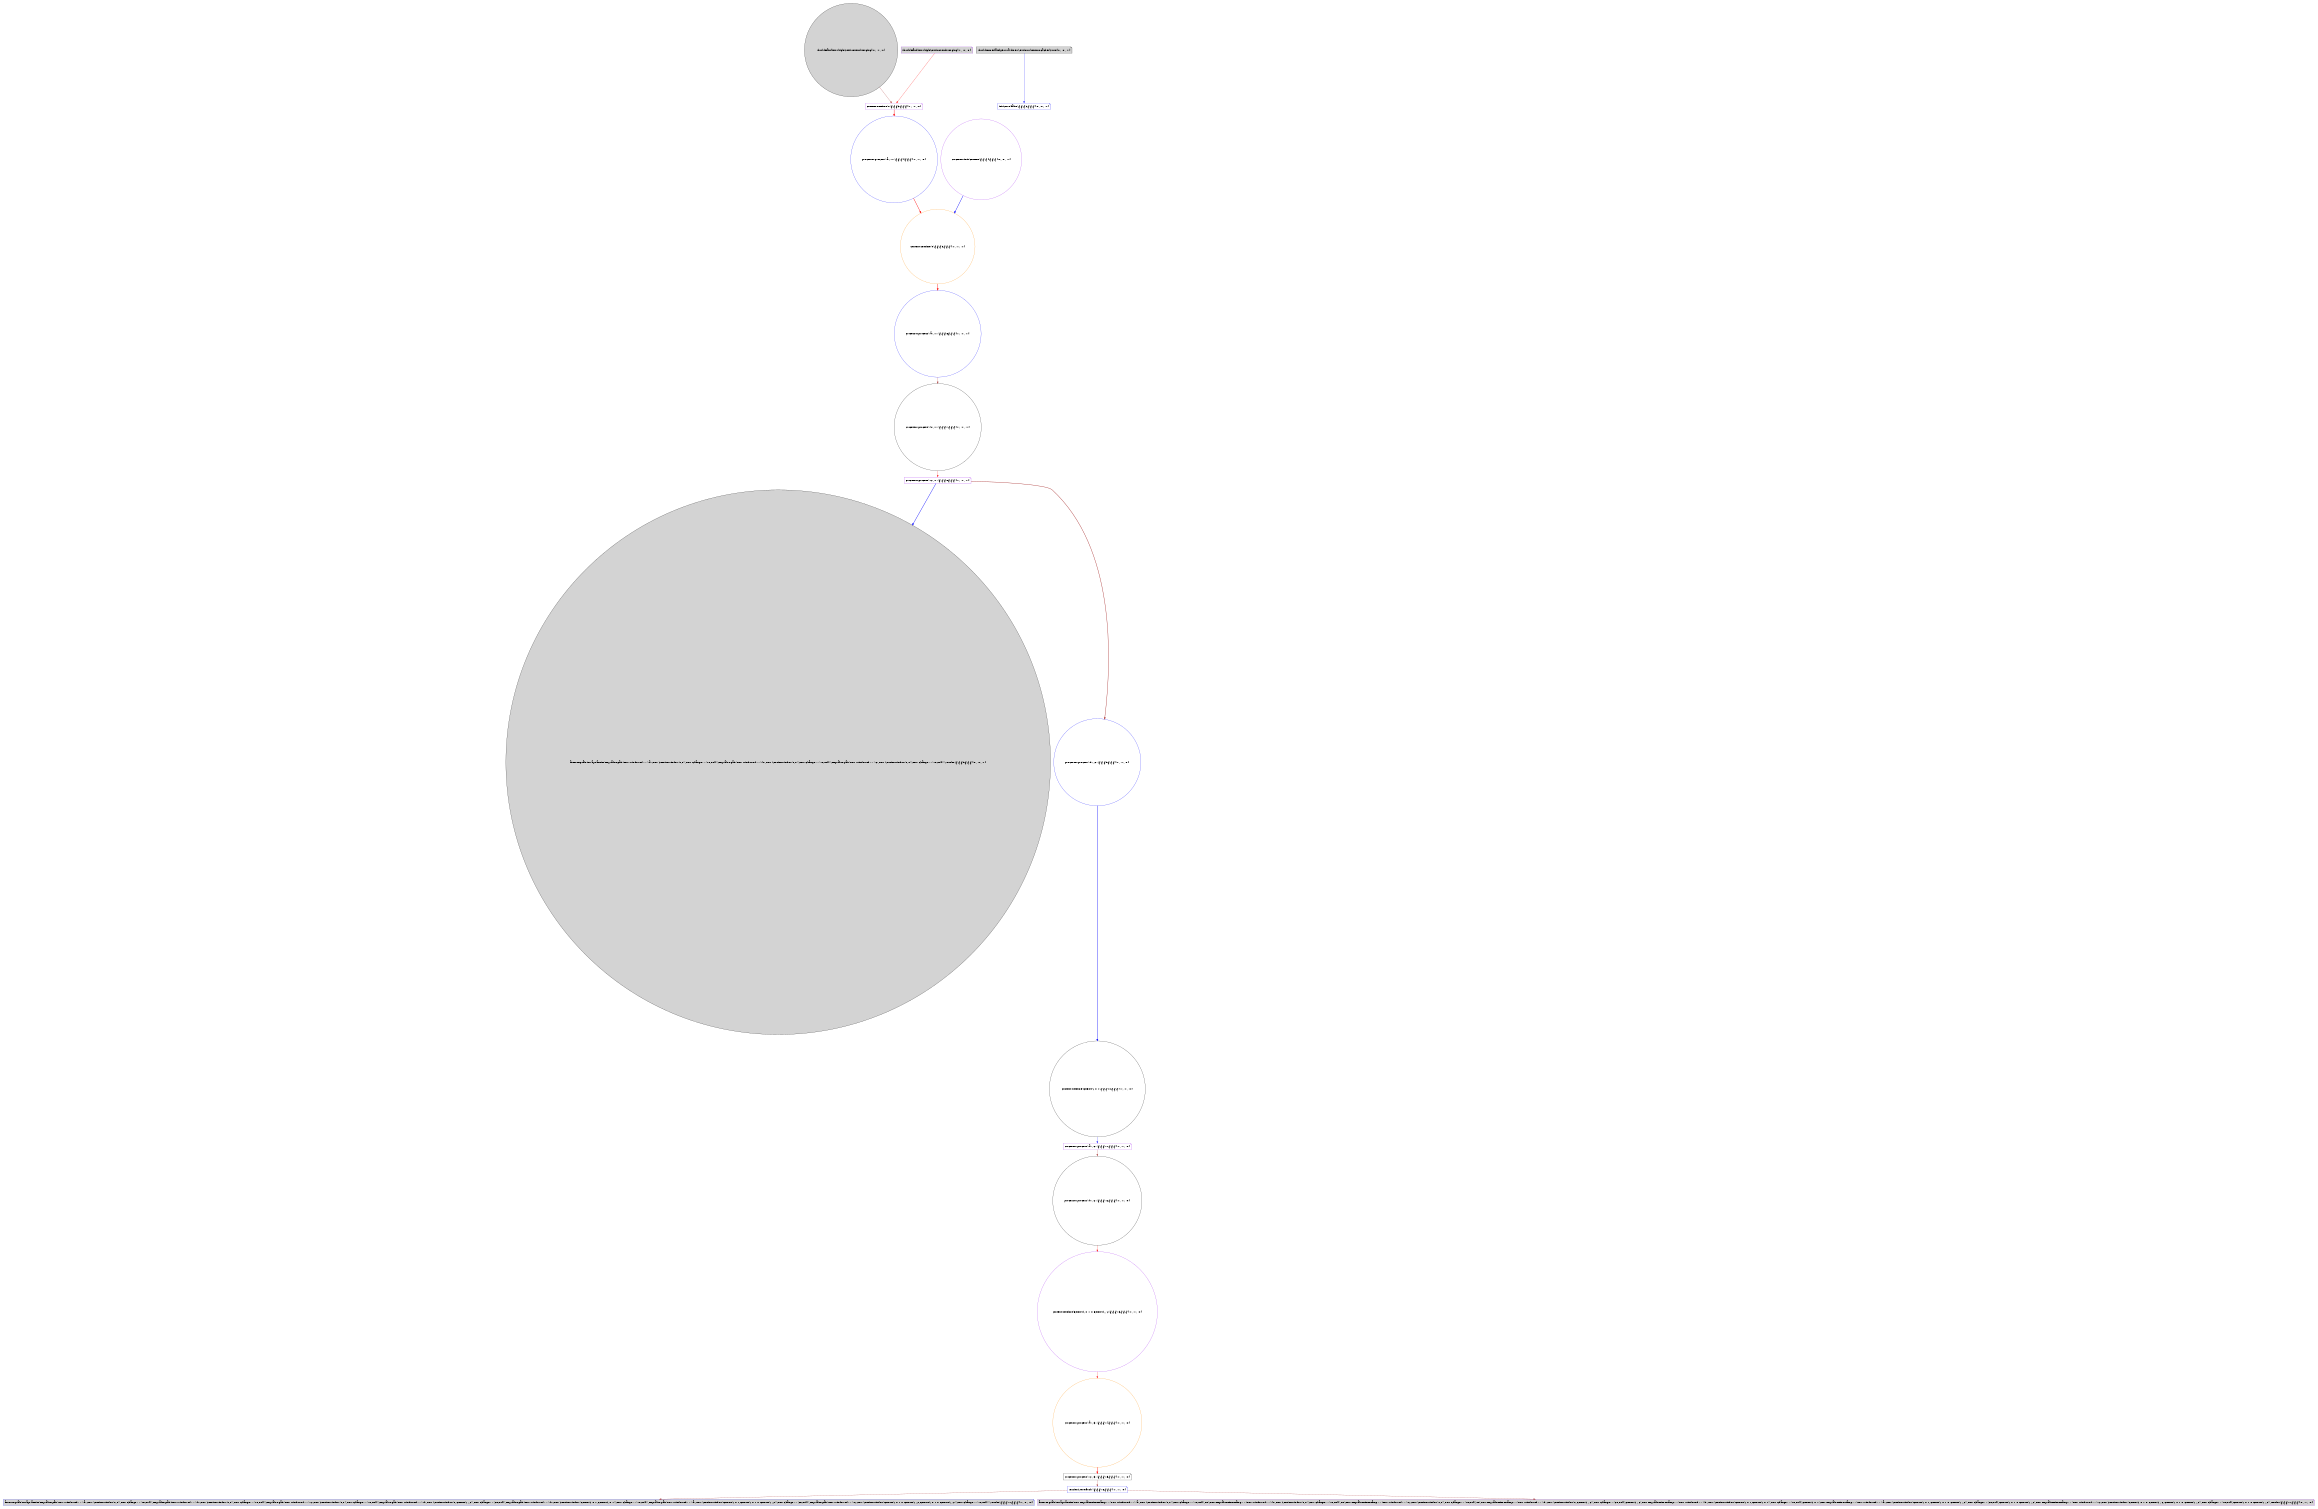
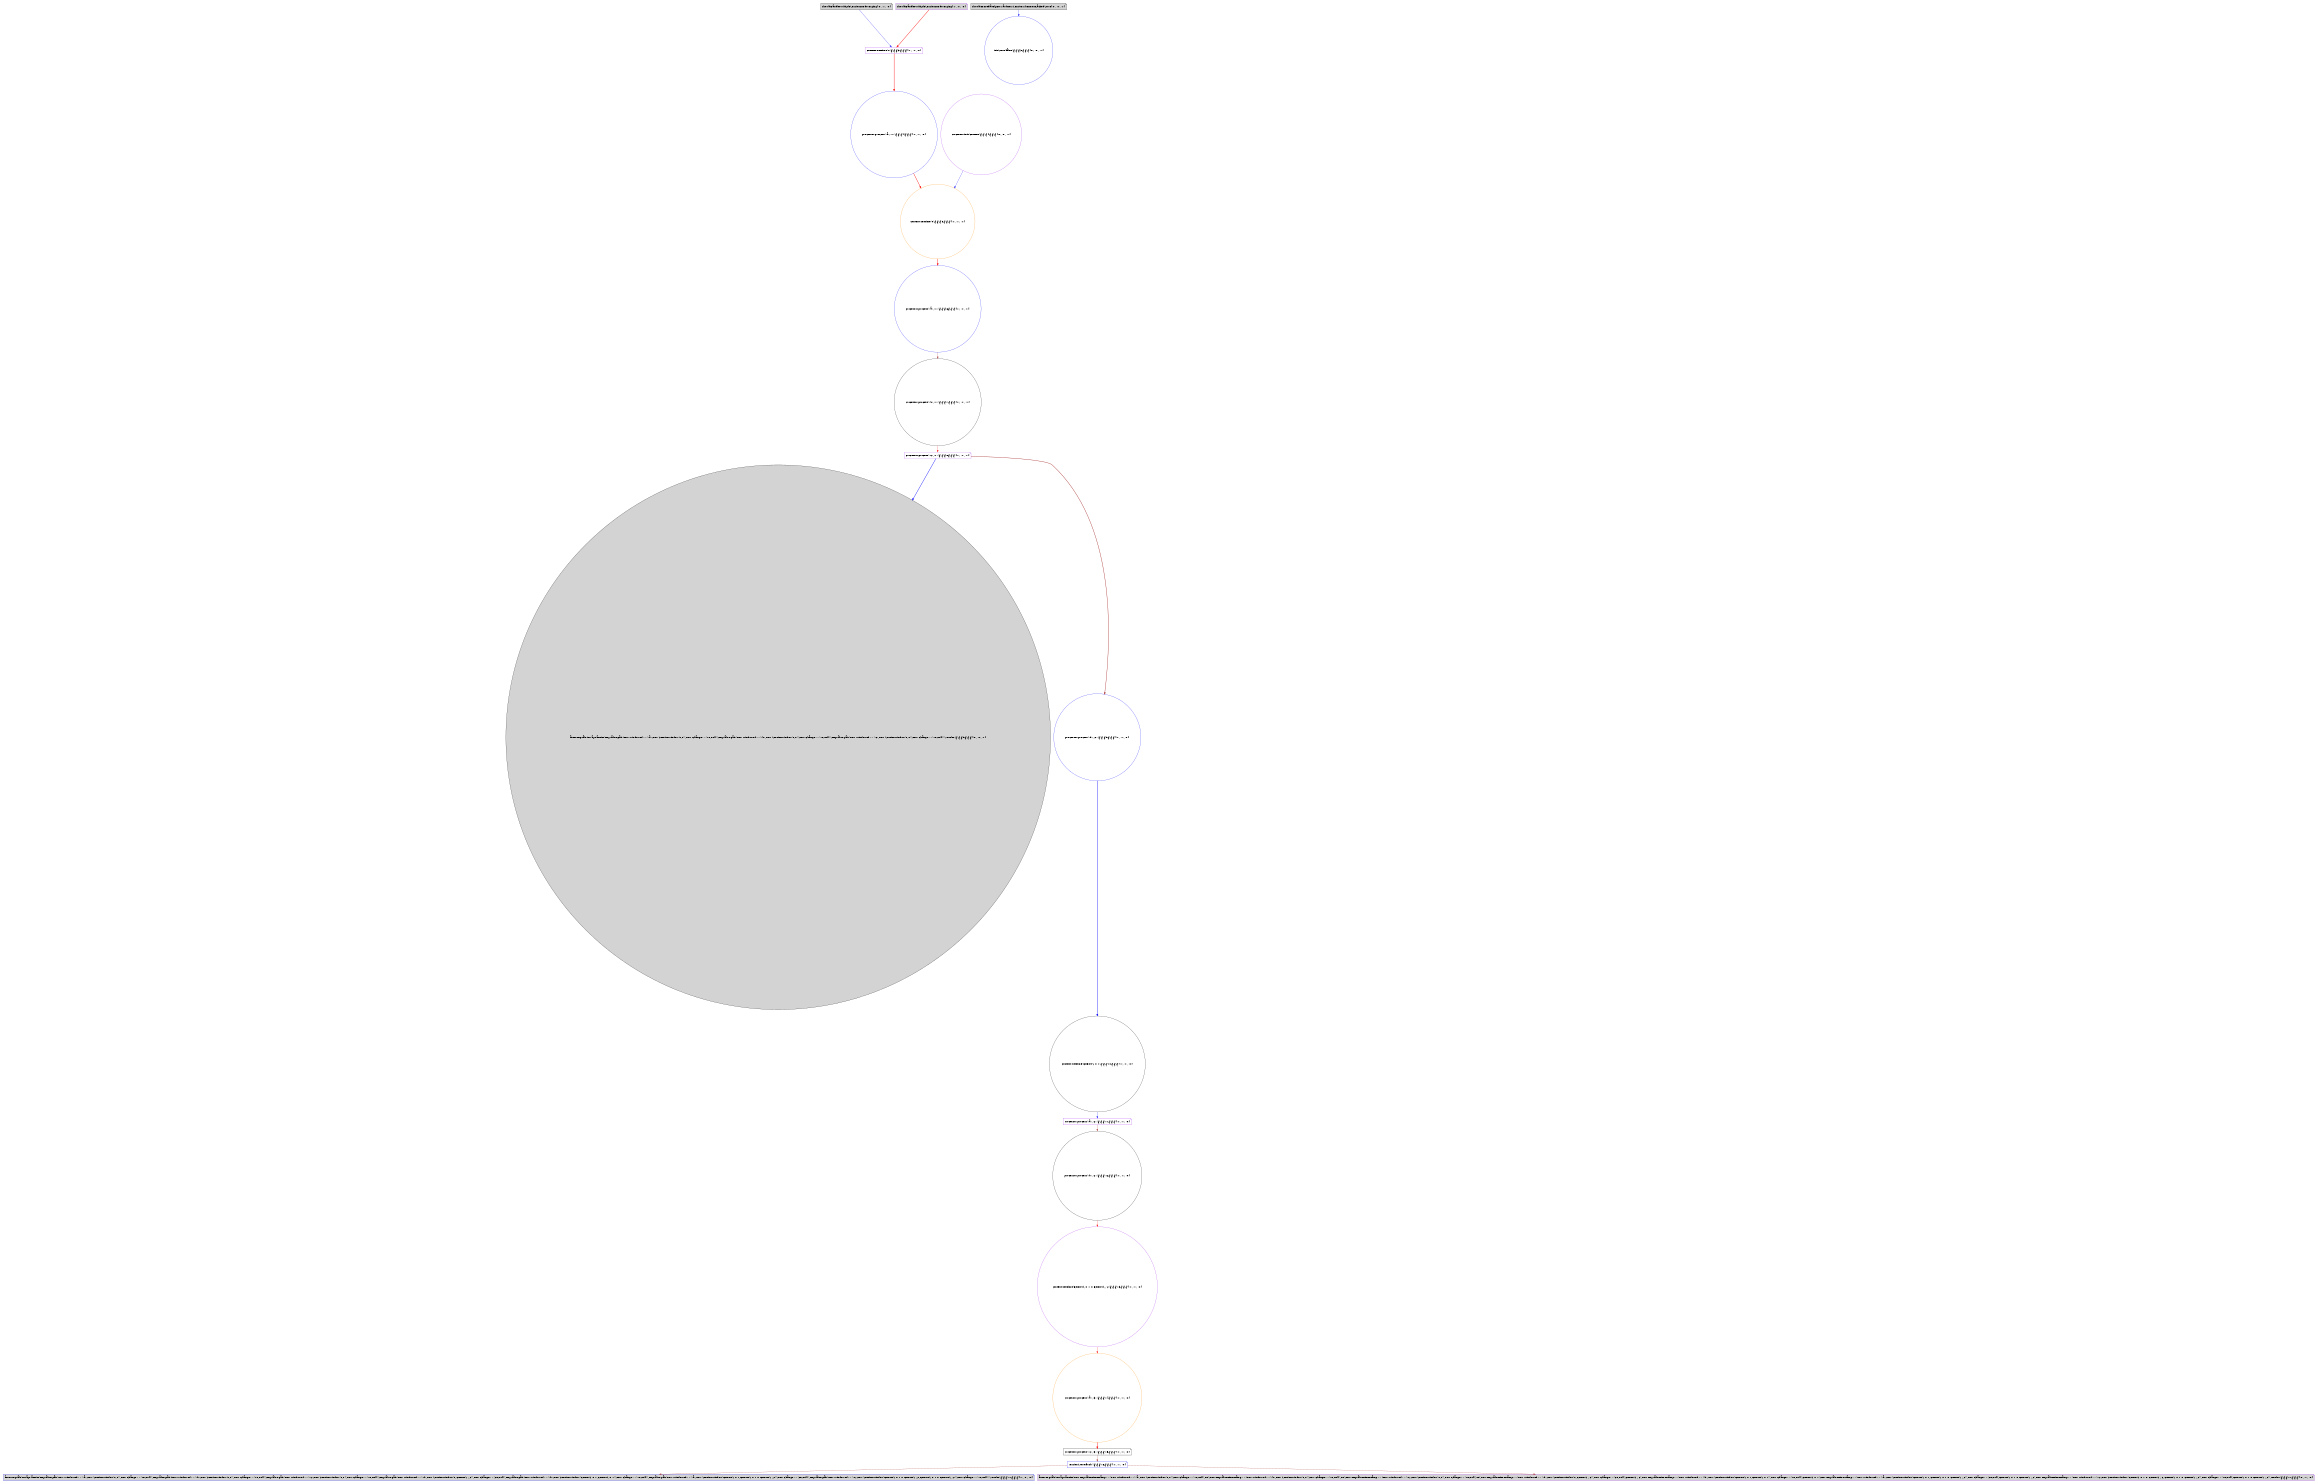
node "shouldHandleMultipleSessionsAndMerging['0', '1', '0']": shape circle -> note
edge "shouldHandleMultipleSessionsAndMerging['1', '0', '0']" -> "context.setTime(0)@@@3@@@['1', '1', '0']": style solid -> bold
edge "shouldHandleMultipleSessionsAndMerging['0', '1', '0']" -> "context.setTime(0)@@@3@@@['1', '1', '0']": color brown -> blue
node "initStore(false)@@@3@@@['0', '0', '1']": shape note -> circle
edge "processor.init(context)@@@4@@@['0', '0', '1']" -> "context.setTime(0)@@@5@@@['1', '1', '1']": style bold -> solid
